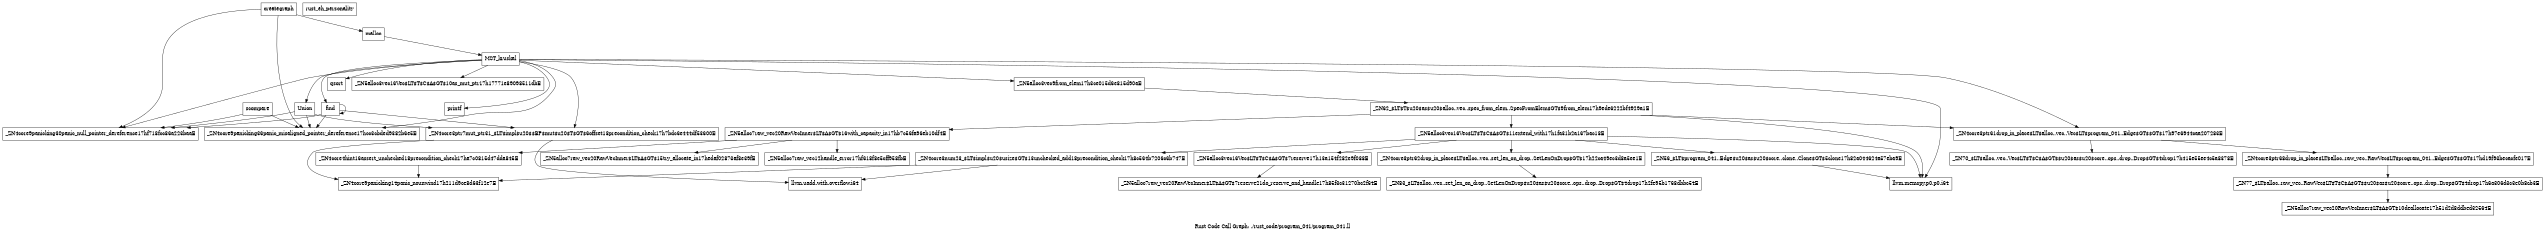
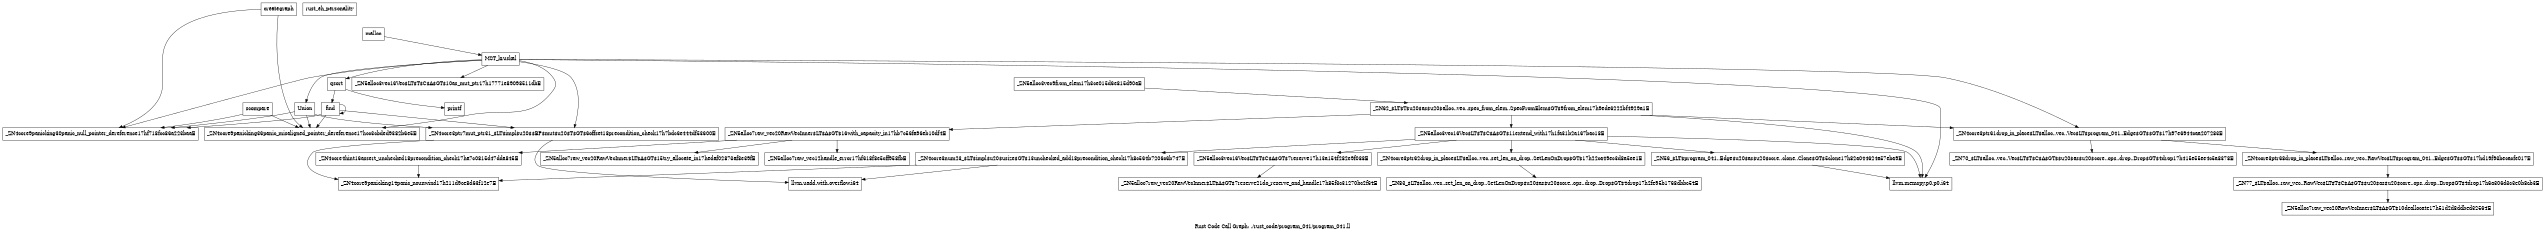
edge "creategraph" -> "malloc": removed
edge "MST_kruskal" -> "find": now "qsort" -> "find"
edge "MST_kruskal" -> "_ZN5alloc3vec9from_elem17h3ce015d6e815d90aE": removed
edge "MST_kruskal" -> "printf": now "qsort" -> "printf"
